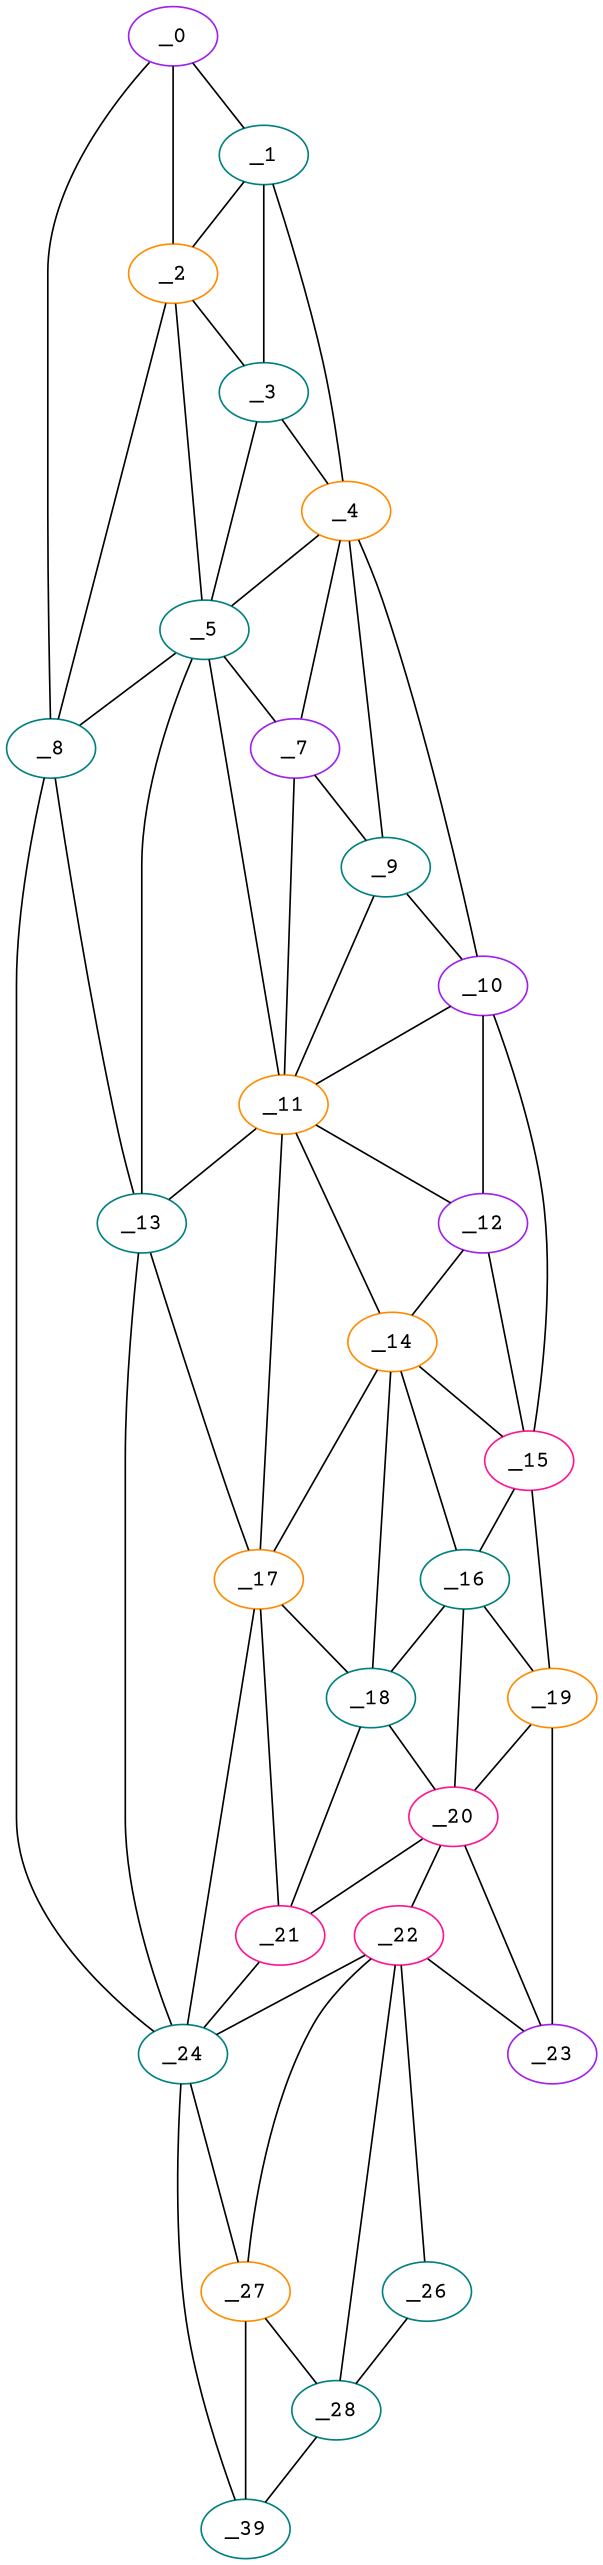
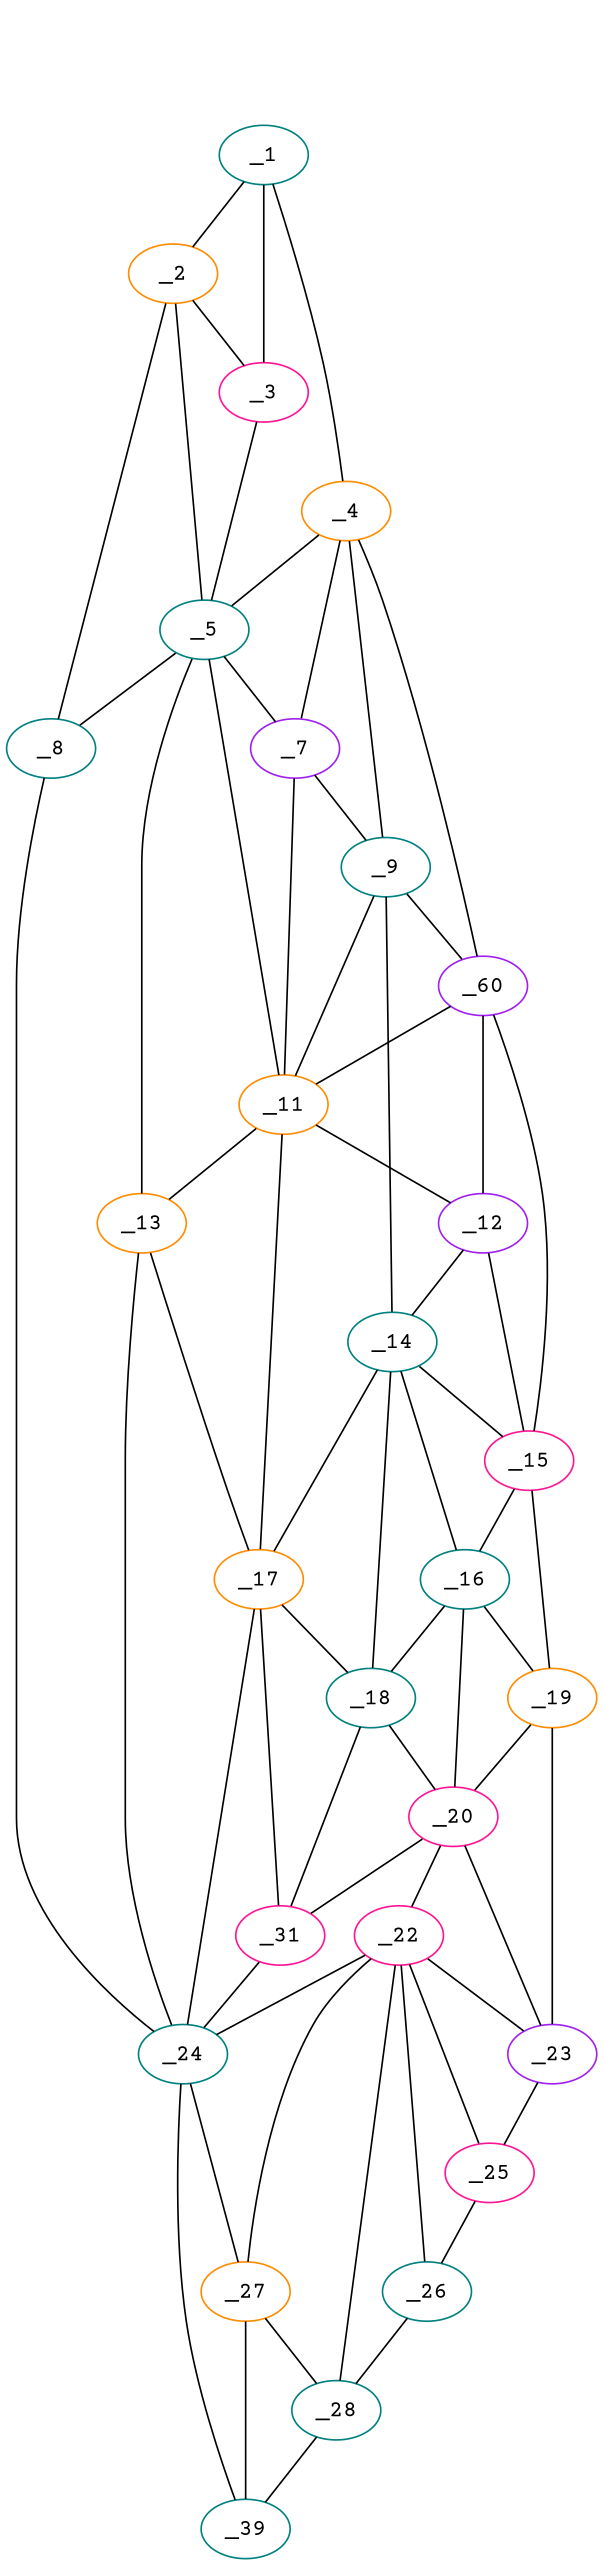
node "_0": removed
node "_3": color teal -> deeppink
edge "_3" -- "_4": removed
node "_10": label "_10" -> "_60"
edge "_8" -- "_13": removed
node "_13": color teal -> darkorange
edge "_11" -- "_14": now "_9" -- "_14"
node "_14": color darkorange -> teal
node "_21": label "_21" -> "_31"
node "_25": added
